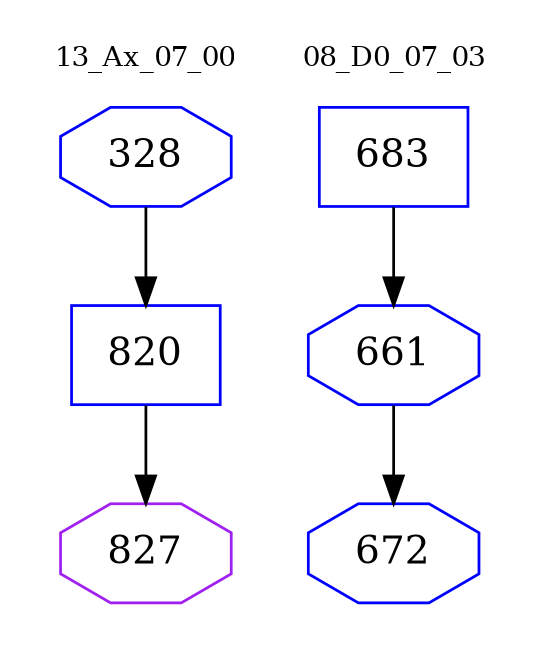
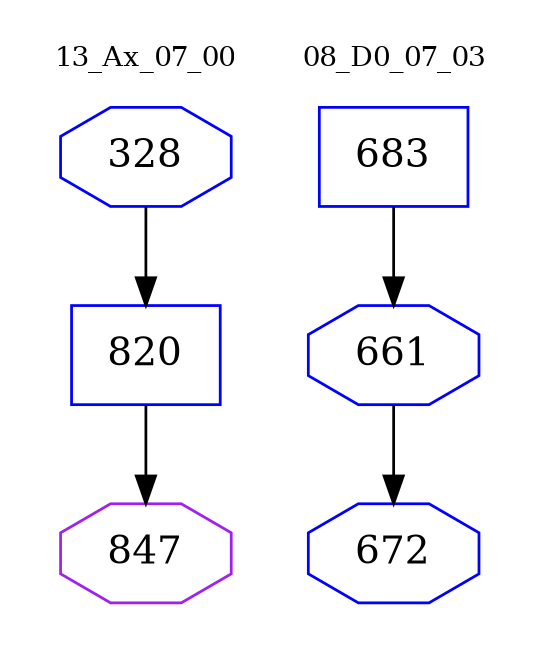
node "827": label "827" -> "847"
